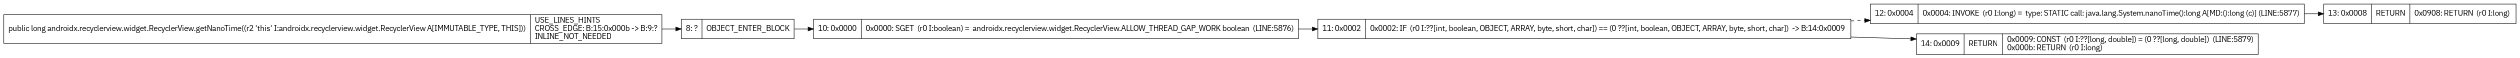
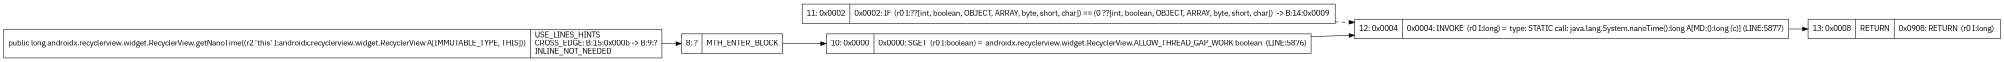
node "8: ?": text "OBJECT_ENTER_BLOCK" -> "MTH_ENTER_BLOCK"
edge "10: 0x0000" -> "11: 0x0002": now "10: 0x0000" -> "12: 0x0004"
node "14: 0x0009": removed
